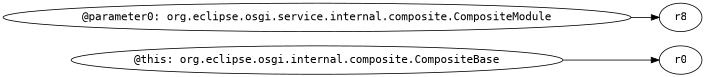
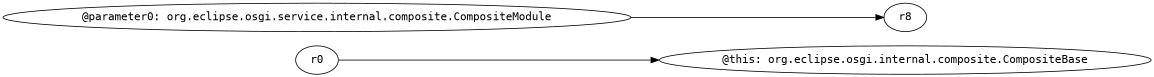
edge "@this: org.eclipse.osgi.internal.composite.CompositeBase" -> "r0": reversed
